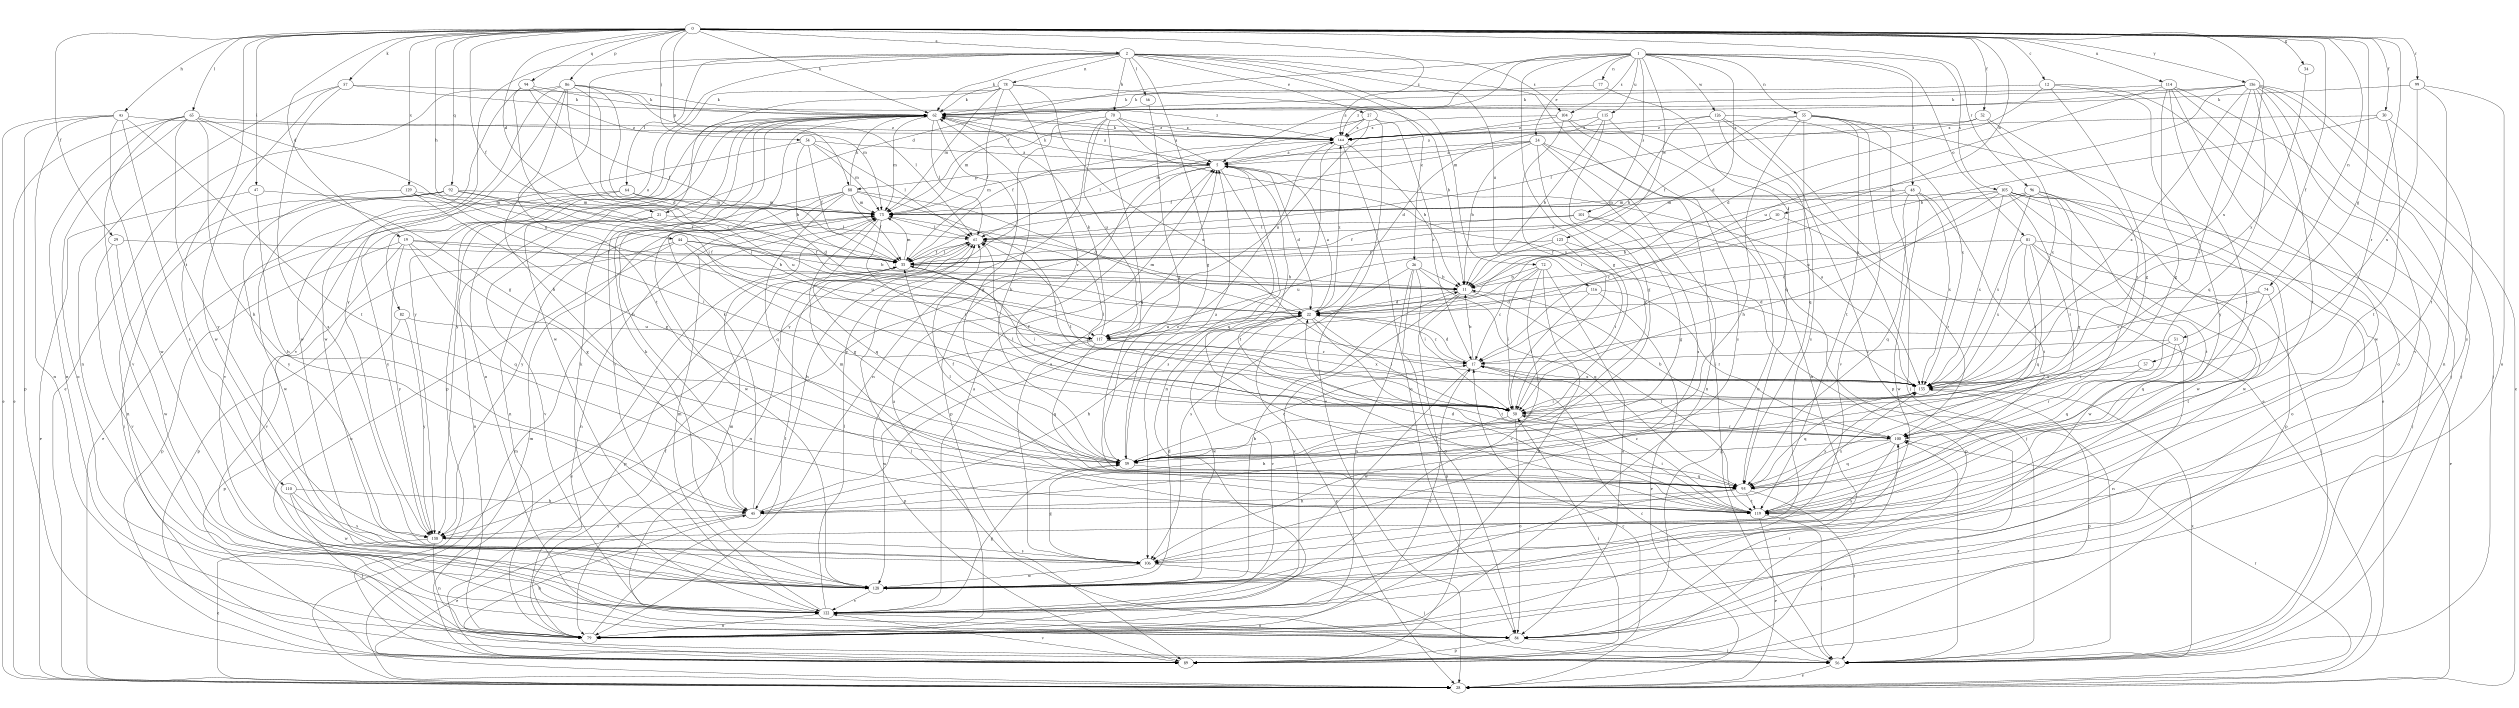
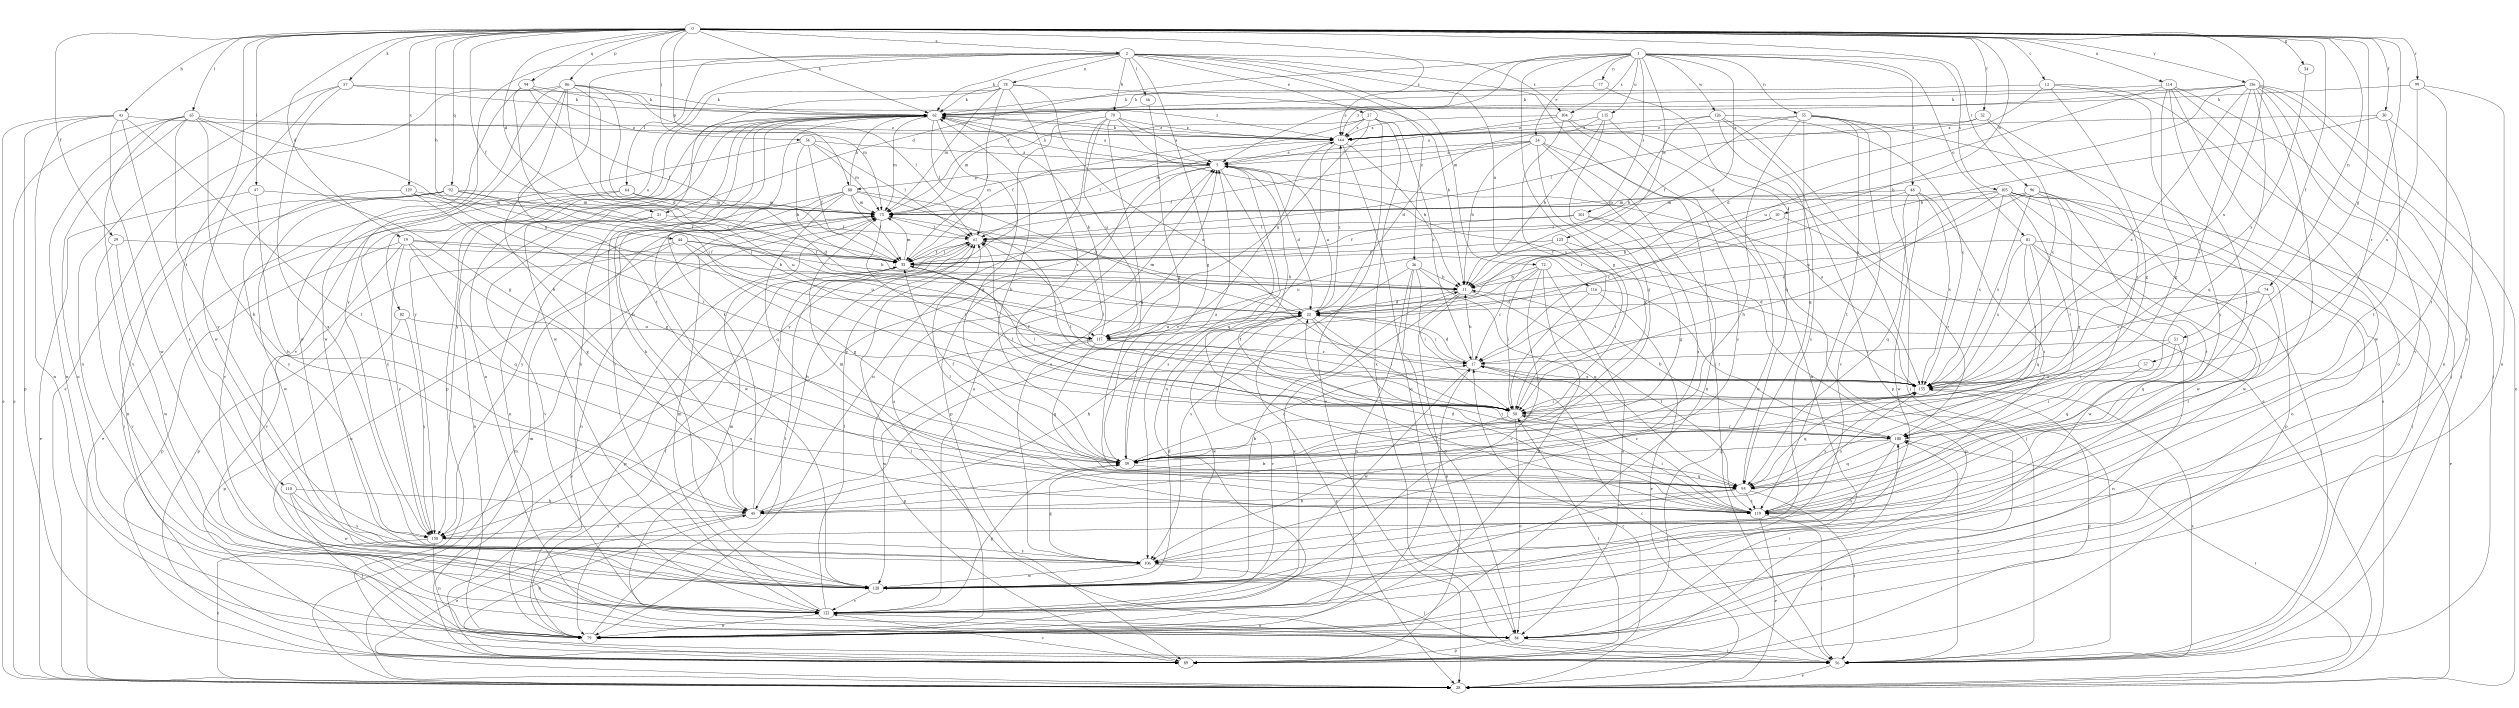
edge "73" -> "95": removed, label "q"
edge "27" -> "56": added, label "j"
